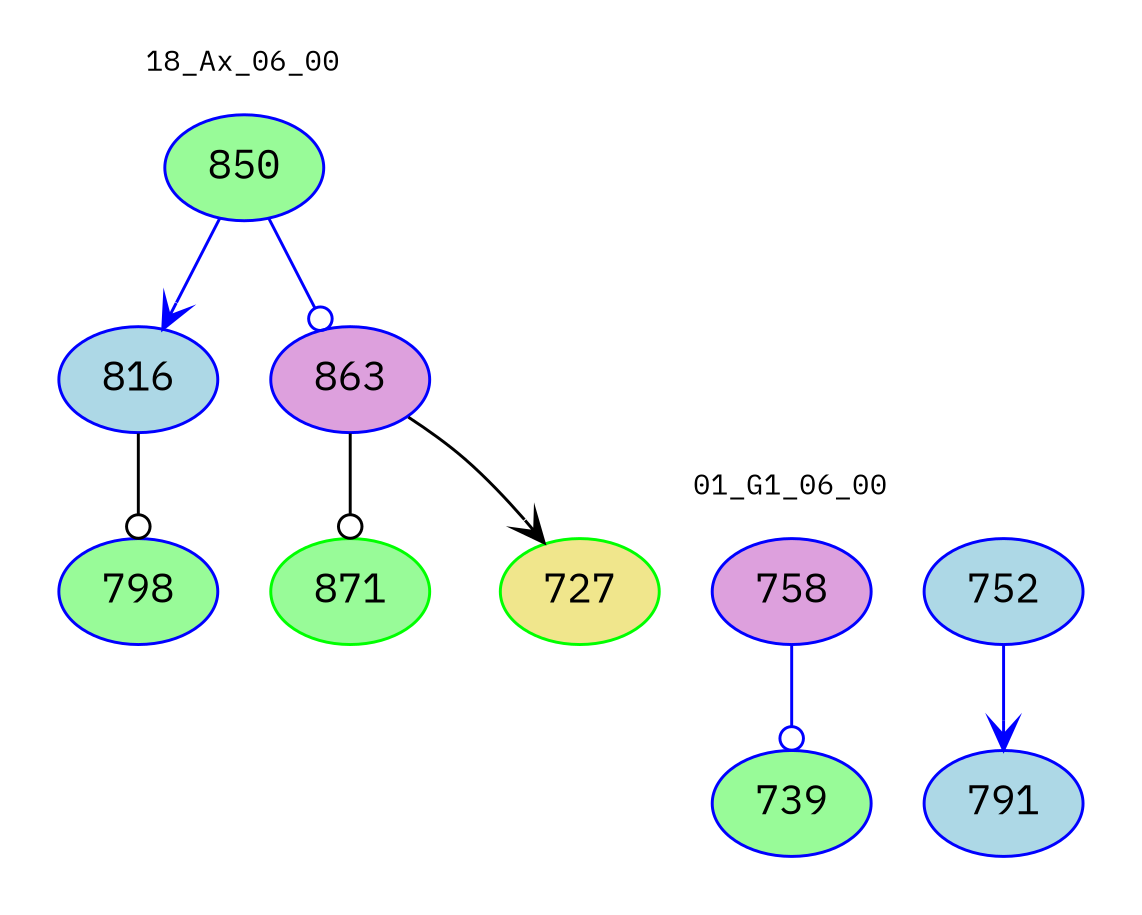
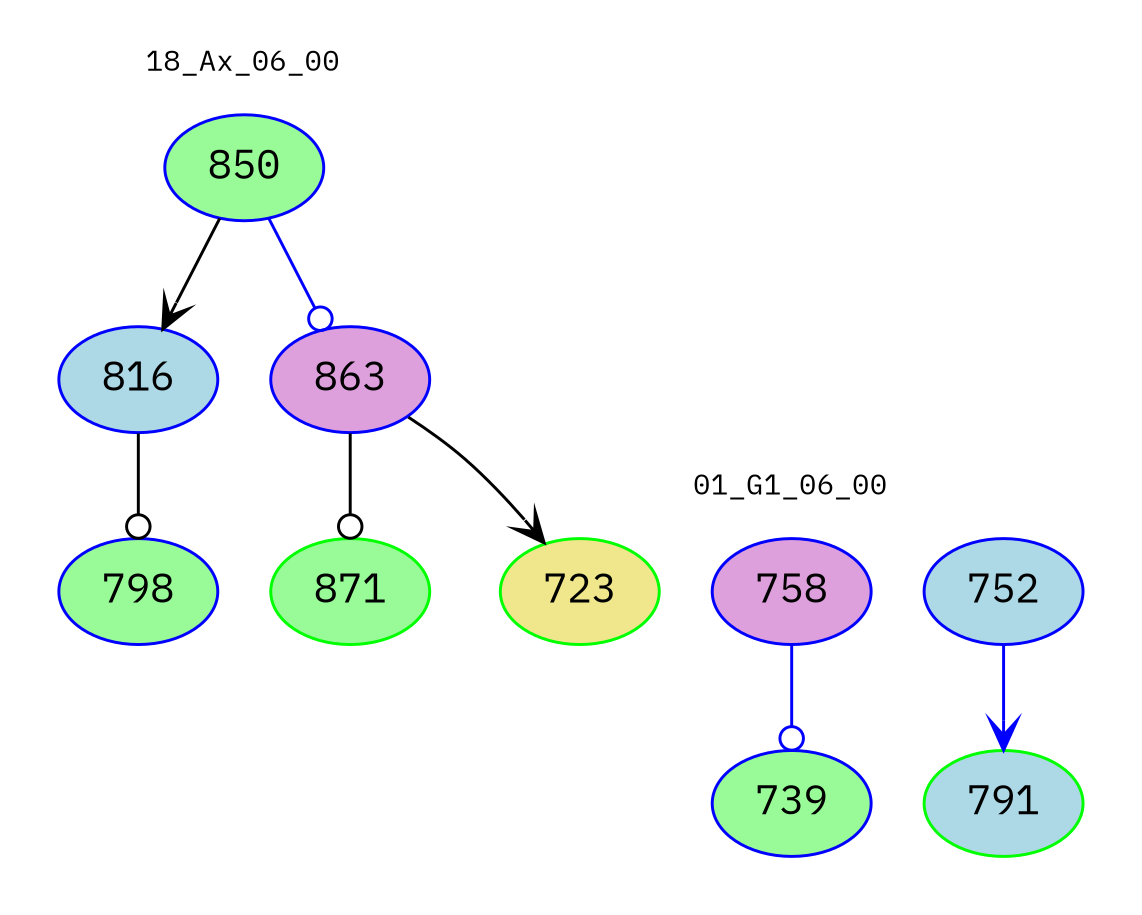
edge "850" -> "816": color blue -> black
node "727": label "727" -> "723"
node "791": color blue -> green
